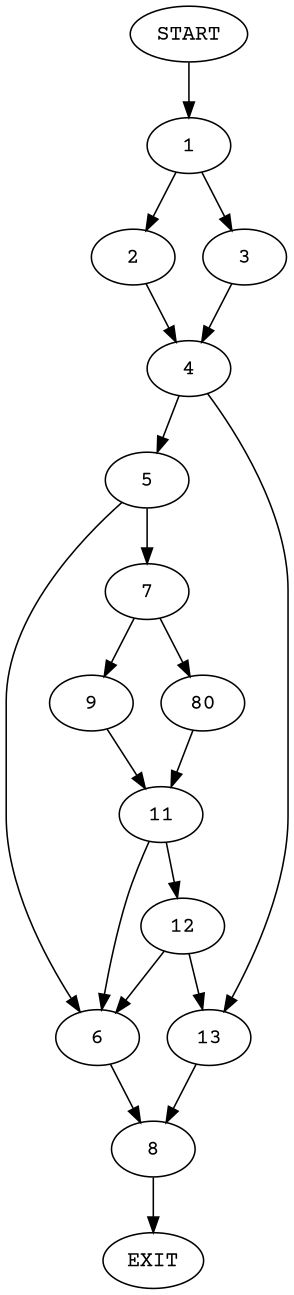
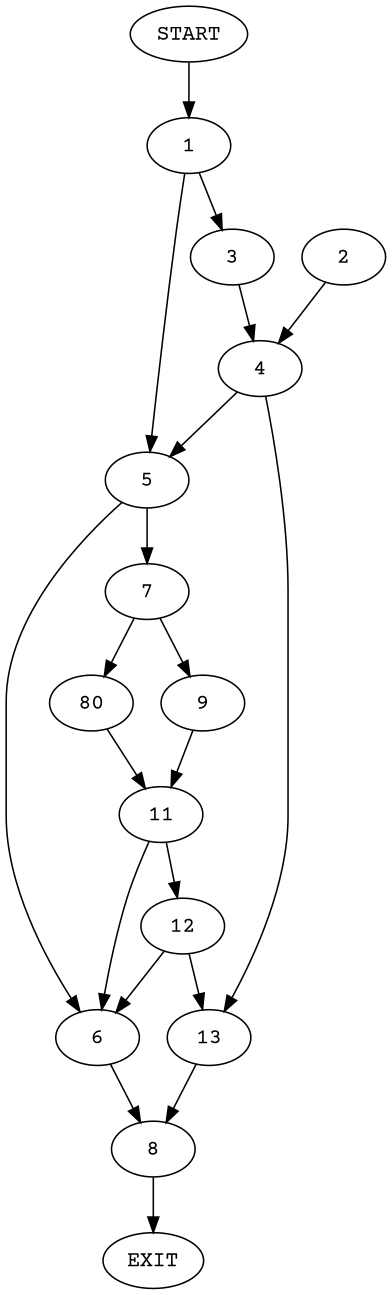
edge "1" -> "2": now "1" -> "5"
